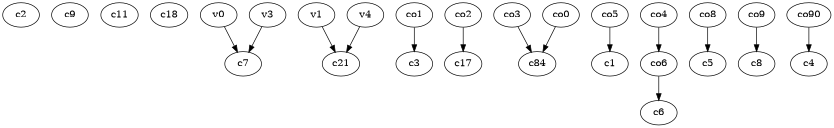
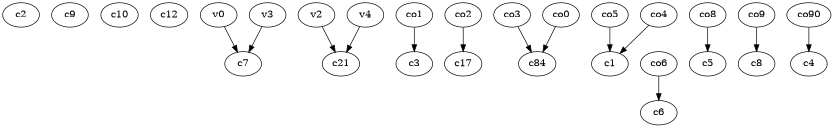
node "c11": label "c11" -> "c10"
node "c18": label "c18" -> "c12"
node "v1": label "v1" -> "v2"
edge "co4" -> "co6": now "co4" -> "c1"
